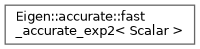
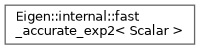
node "Eigen::accurate::fast _accurate_exp2< Scalar >": label "Eigen::accurate::fast _accurate_exp2< Scalar >" -> "Eigen::internal::fast _accurate_exp2< Scalar >"
